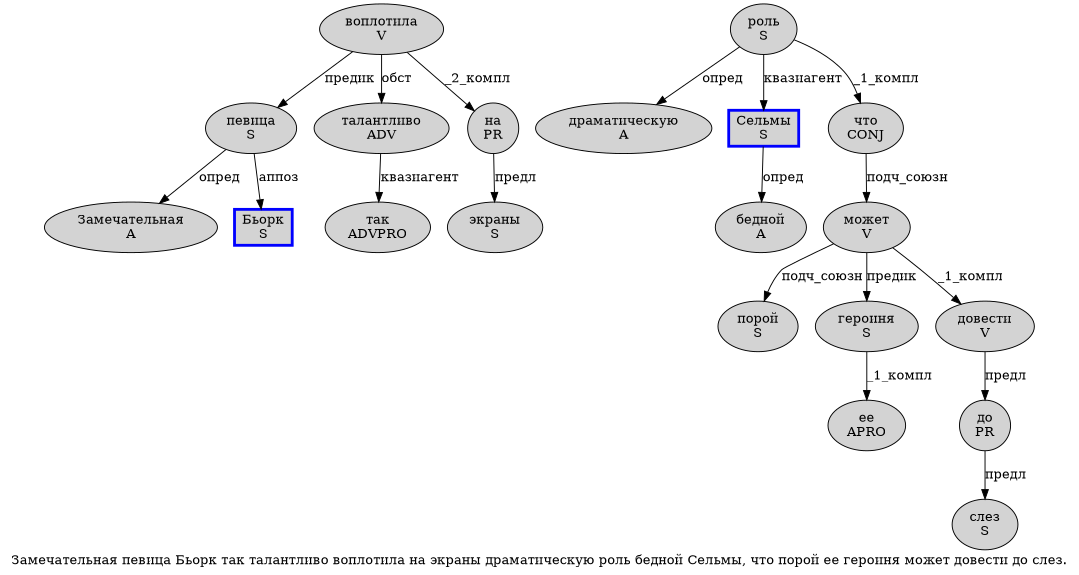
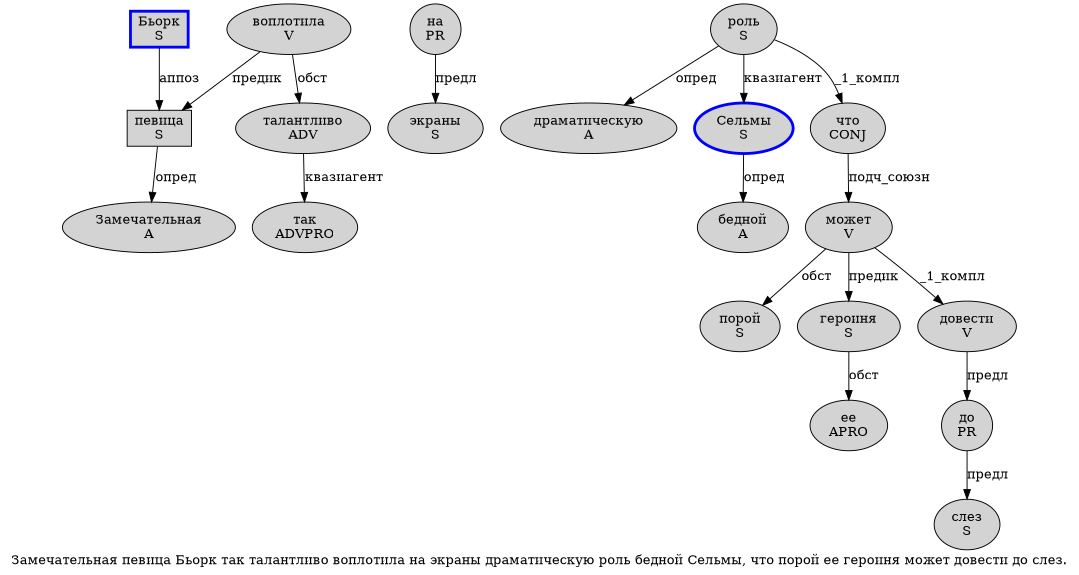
edge "воплотила V" -> "на PR": removed, label "_2_компл"
node "певица S": shape ellipse -> box
node "Сельмы S": shape box -> ellipse
edge "певица S" -> "Бьорк S": reversed
edge "может V" -> "порой S": label "подч_союзн" -> "обст"
edge "героиня S" -> "ее APRO": label "_1_компл" -> "обст"
